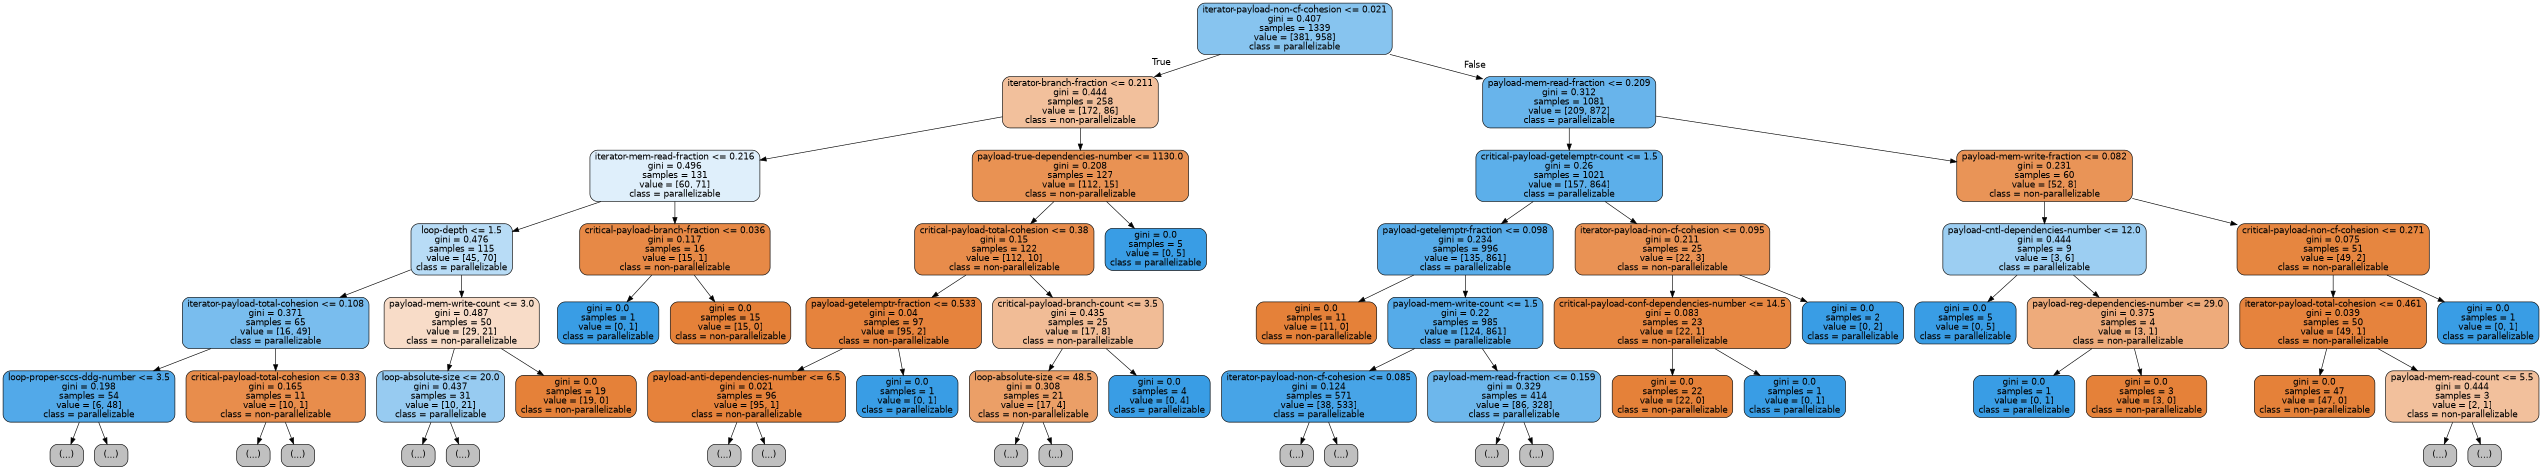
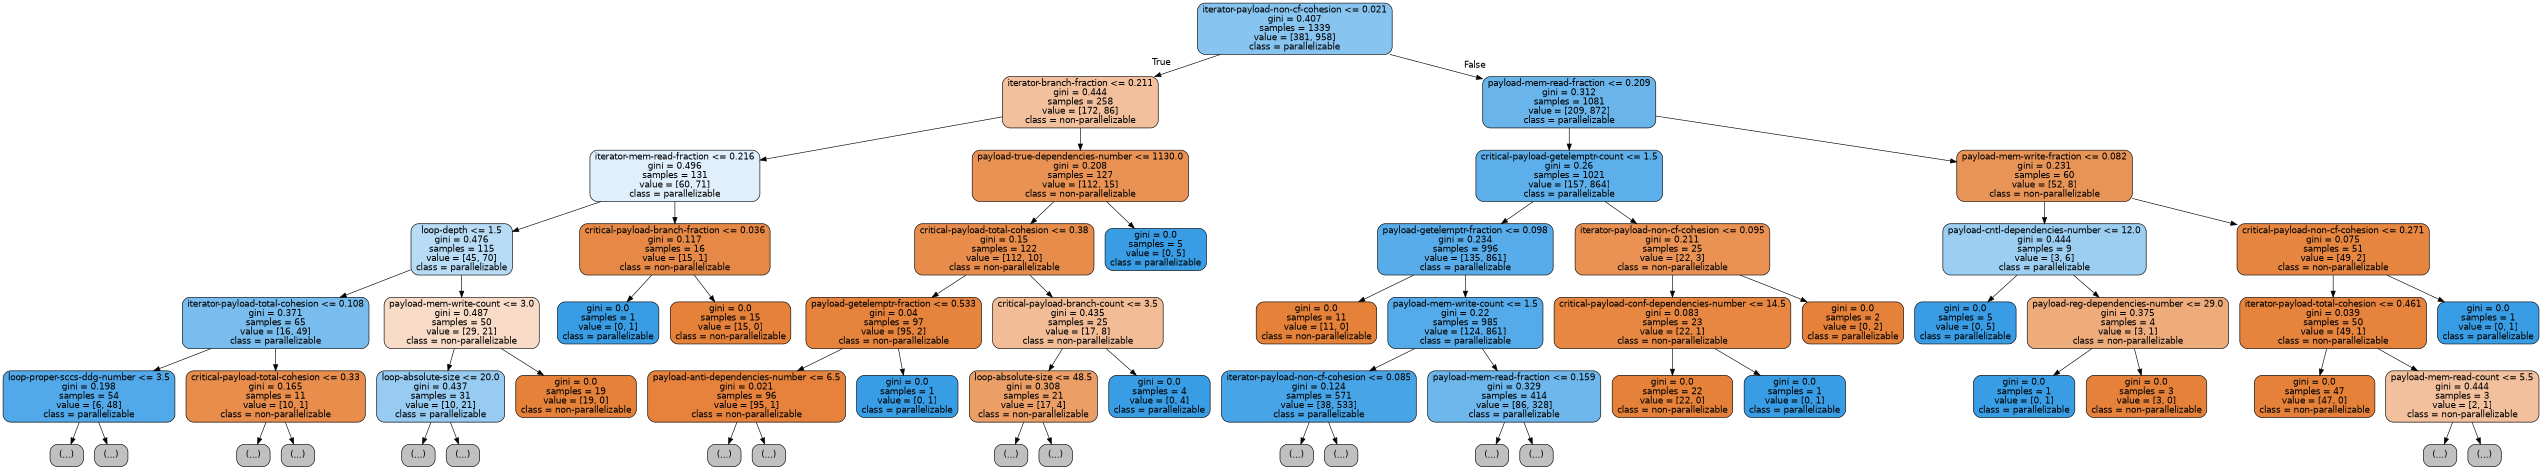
node "gini = 0.0 samples = 2 value = [0, 2] class = parallelizable": fillcolor #399de5ff -> #e58139ff
